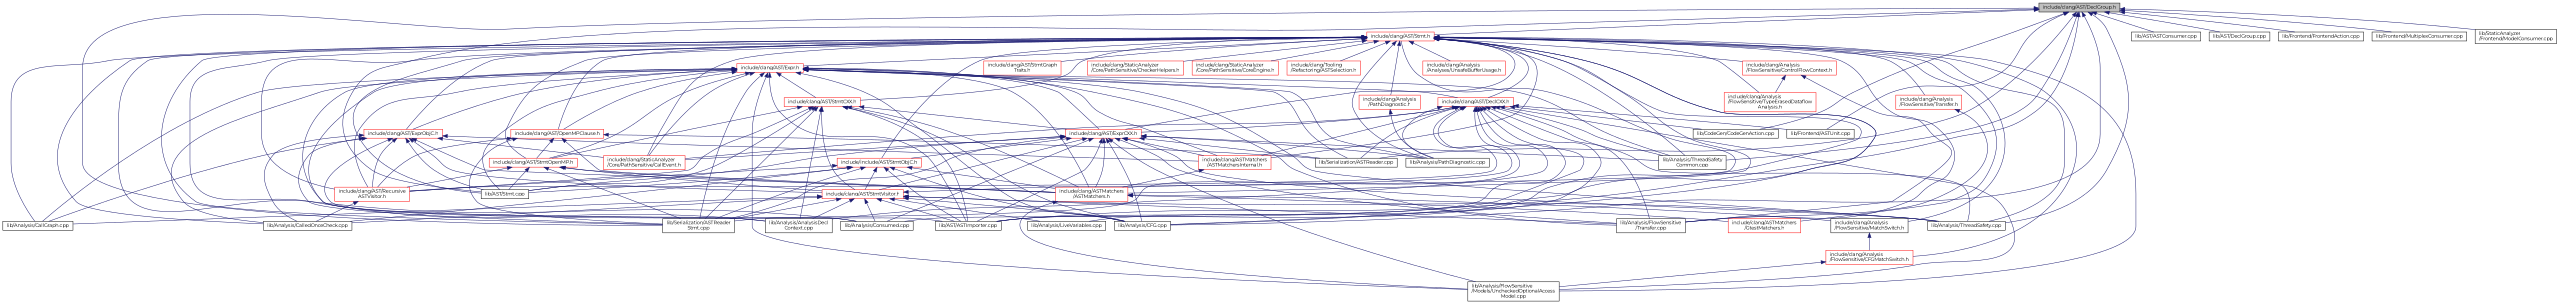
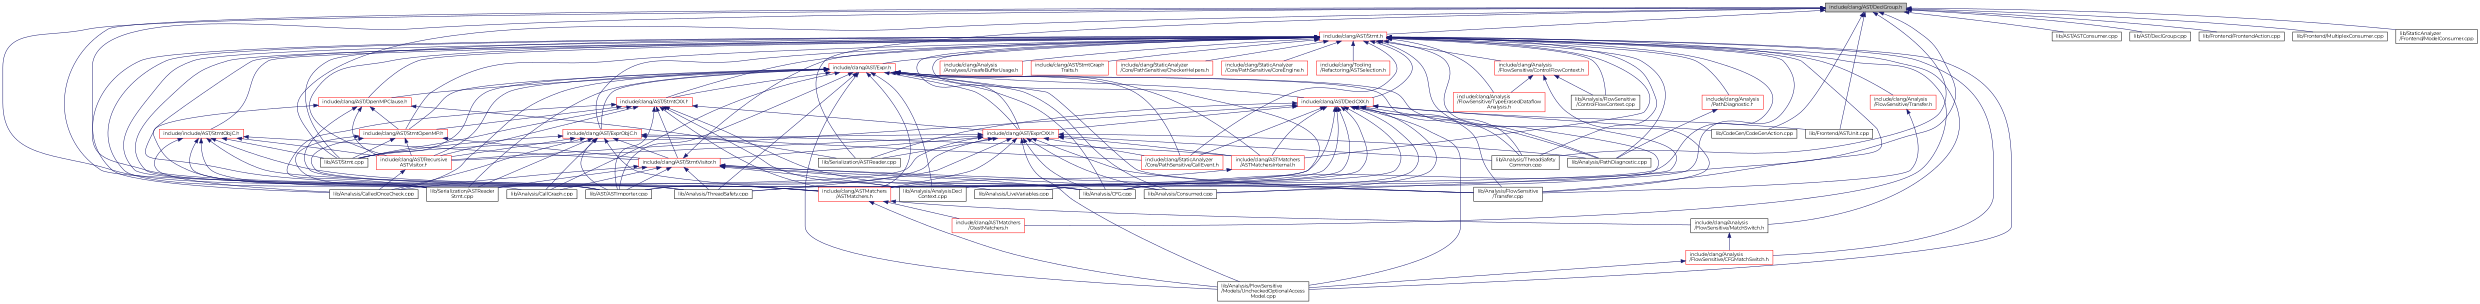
edge "lib/Serialization/ASTReader.cpp" -> "include/clang/AST/Expr.h": removed
node "lib/Analysis/FlowSensitive /ControlFlowContext.cpp": added
edge "include/include/AST/StmtObjC.h" -> "include/clang/AST/ExprCXX.h": now "include/clang/AST/Recursive ASTVisitor.h" -> "include/clang/AST/ExprCXX.h"
